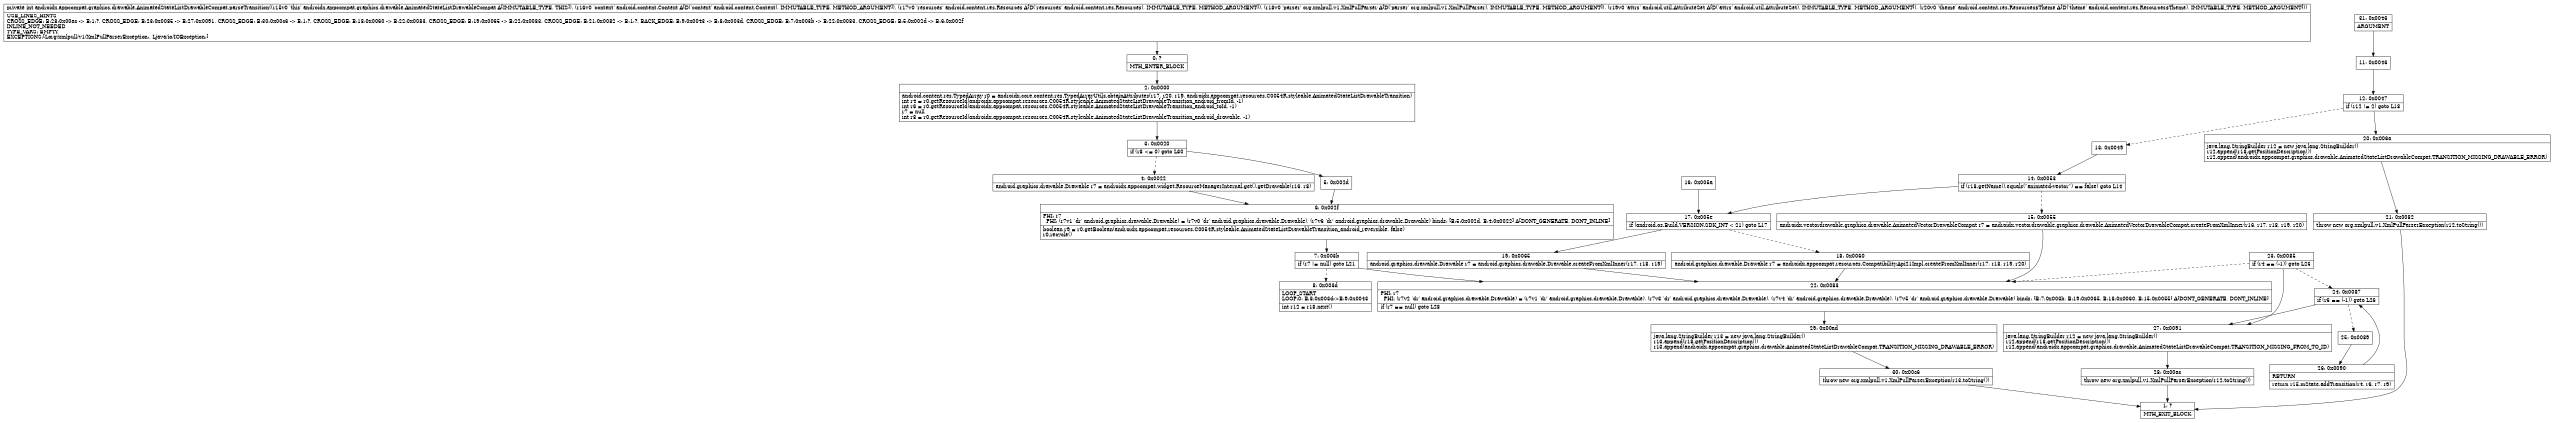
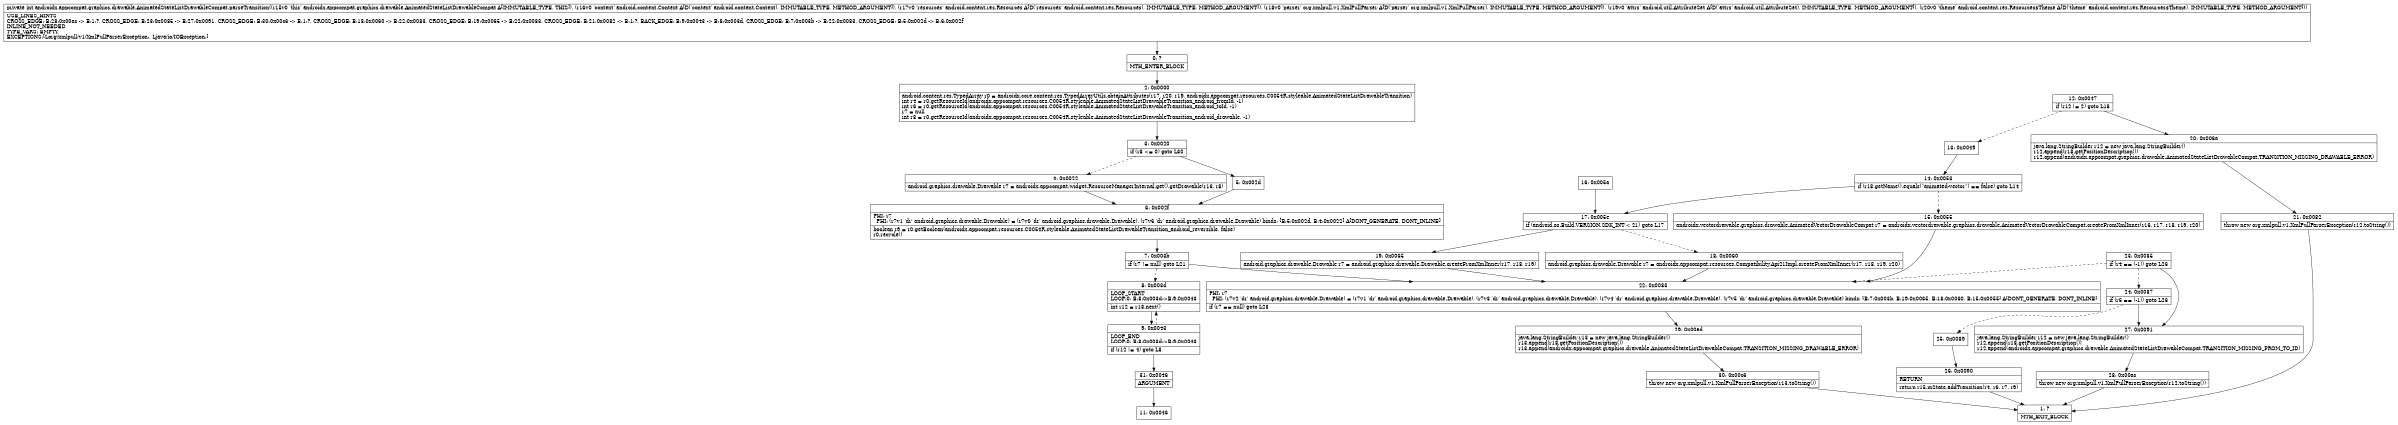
edge "11: 0x0046" -> "12: 0x0047": removed
edge "26: 0x0090" -> "24: 0x0087": now "26: 0x0090" -> "1: ?"
node "9: 0x0043": added
